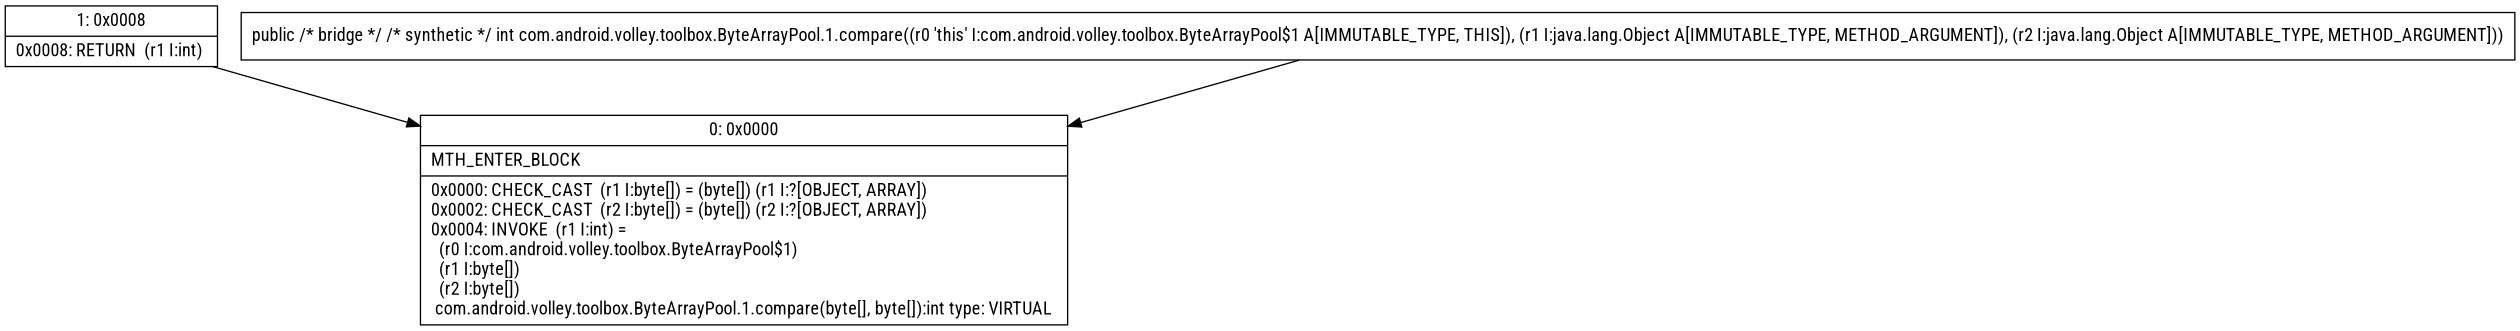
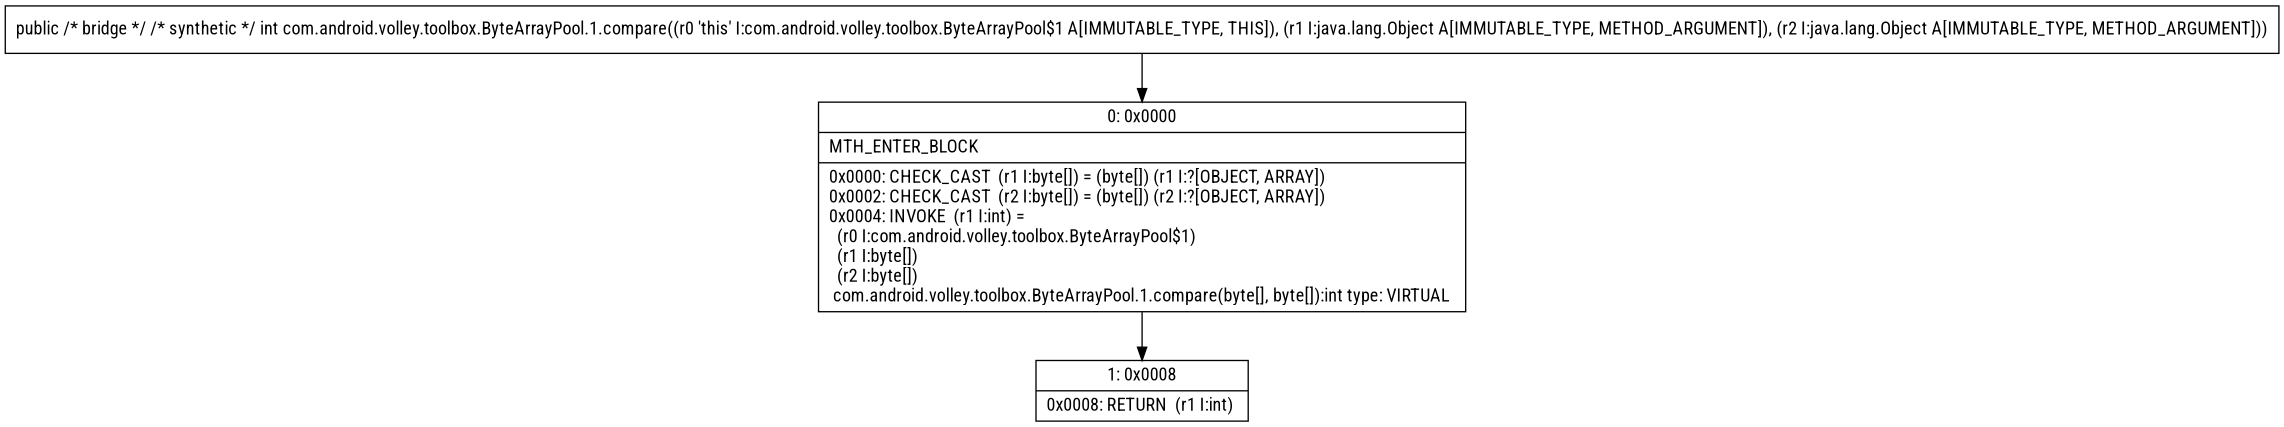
edge "1: 0x0008" -> "0: 0x0000": reversed
